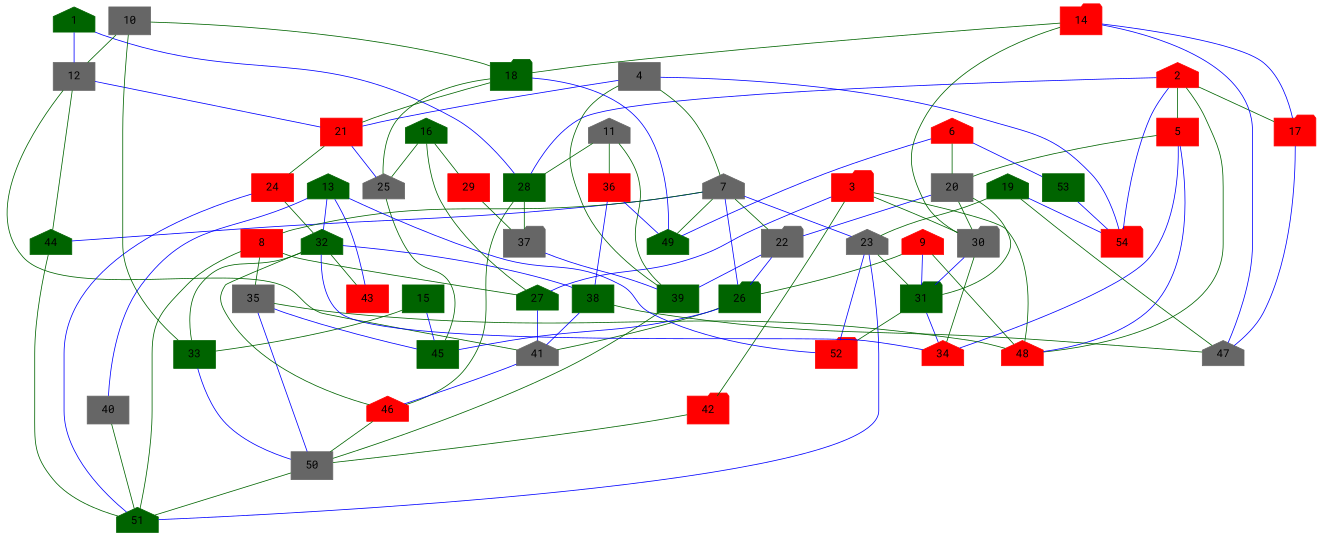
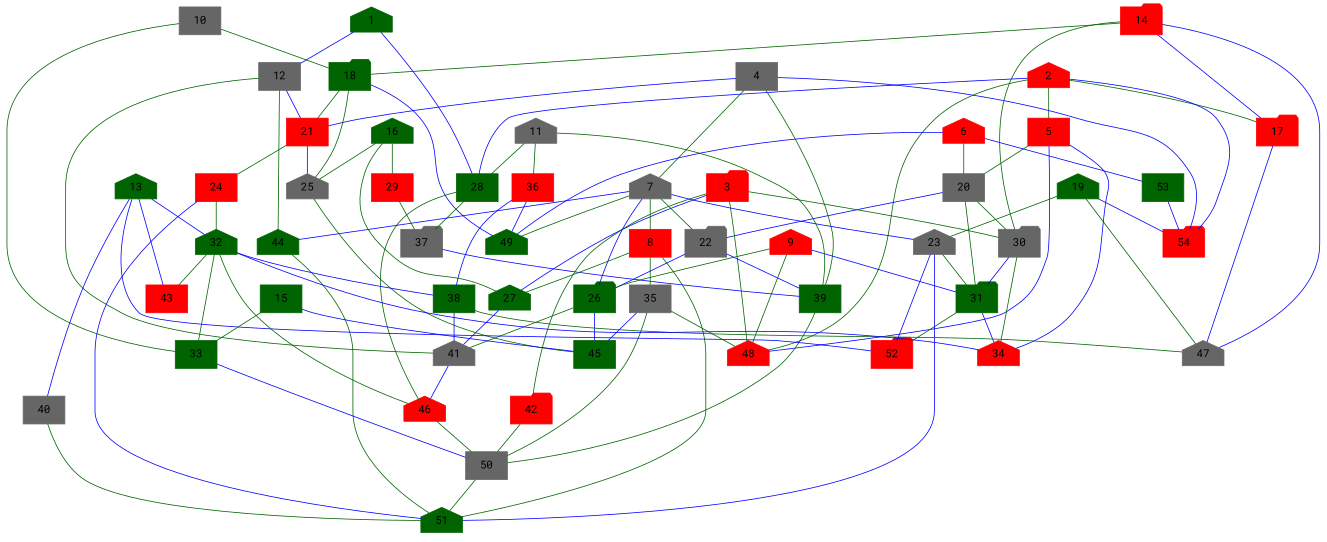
edge "10" -- "12": removed
edge "35" -- "50": color blue -> darkgreen
